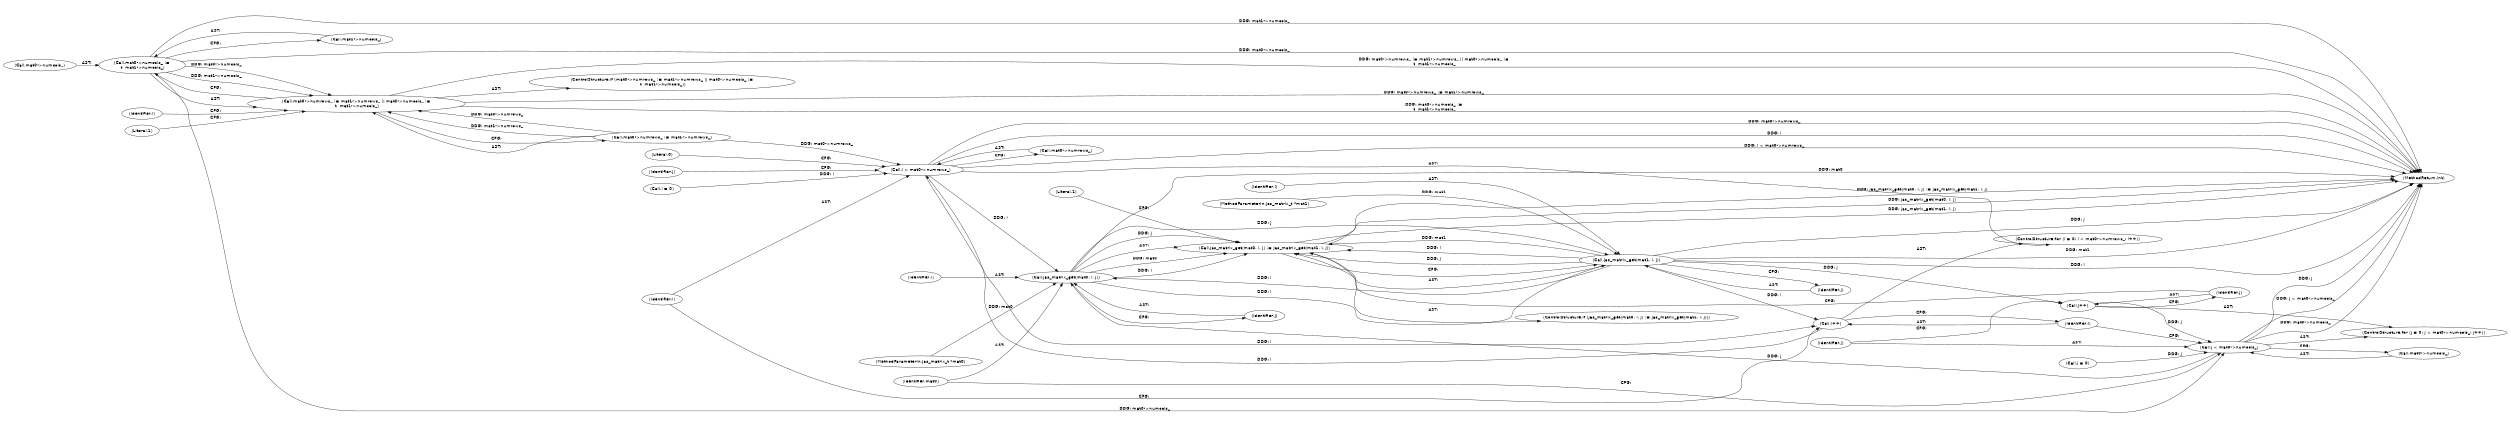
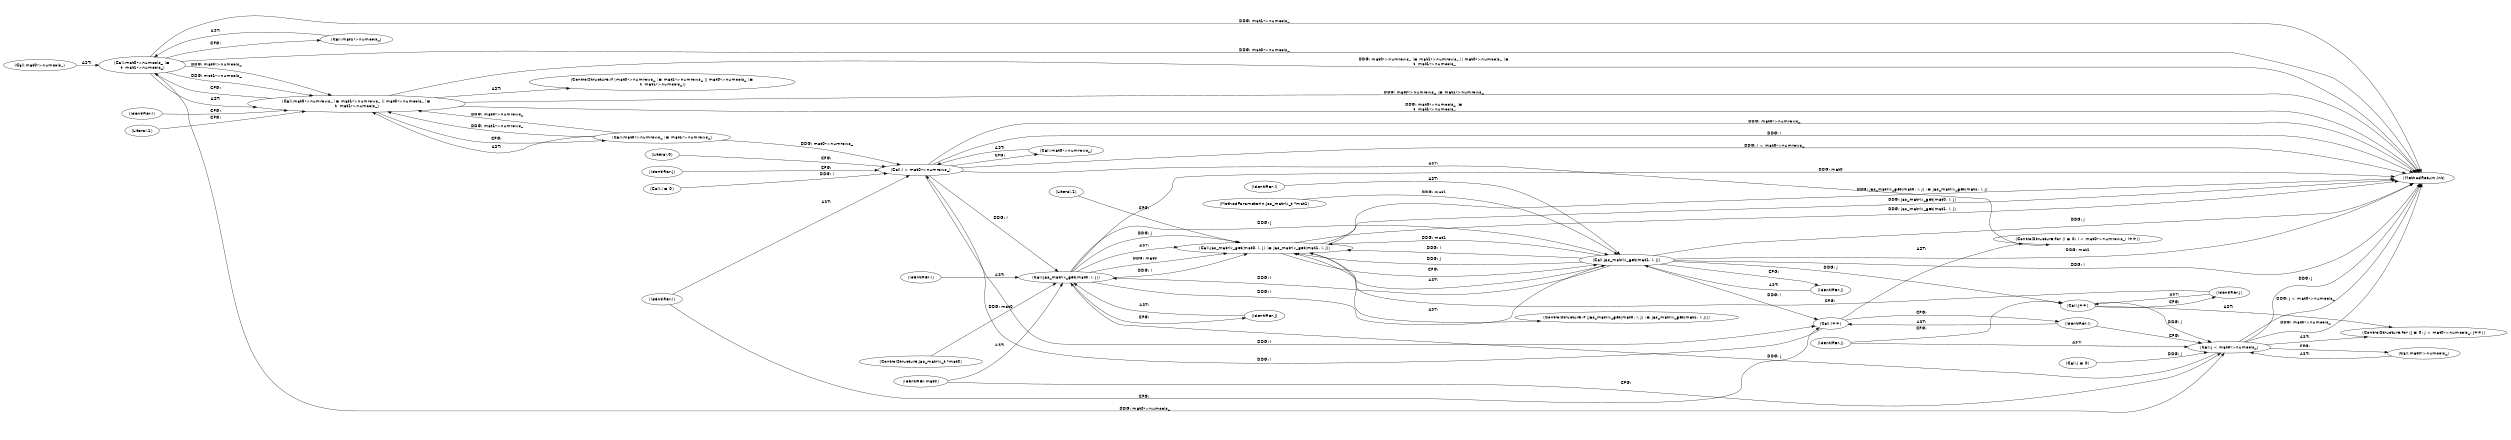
node "(MethodParameterIn,jas_matrix_t *mat0)": label "(MethodParameterIn,jas_matrix_t *mat0)" -> "(ControlStructure,jas_matrix_t *mat0)"
